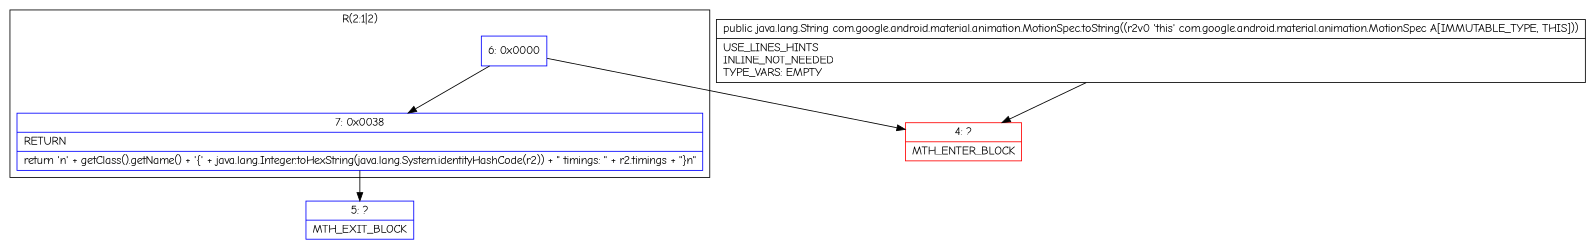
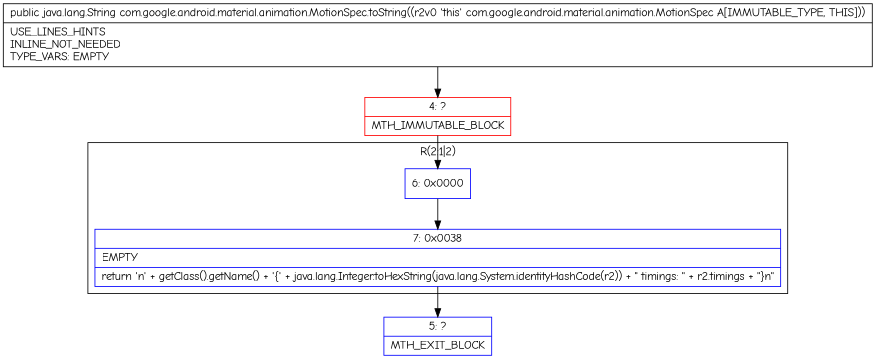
edge "6: 0x0000" -> "4: ?": reversed
node "7: 0x0038": text "RETURN" -> "EMPTY"
node "4: ?": text "MTH_ENTER_BLOCK" -> "MTH_IMMUTABLE_BLOCK"
